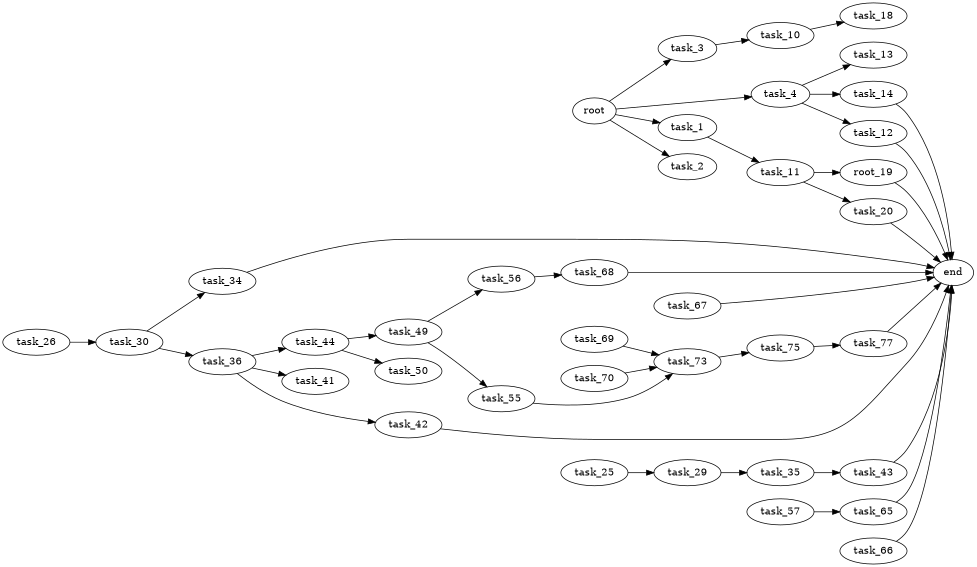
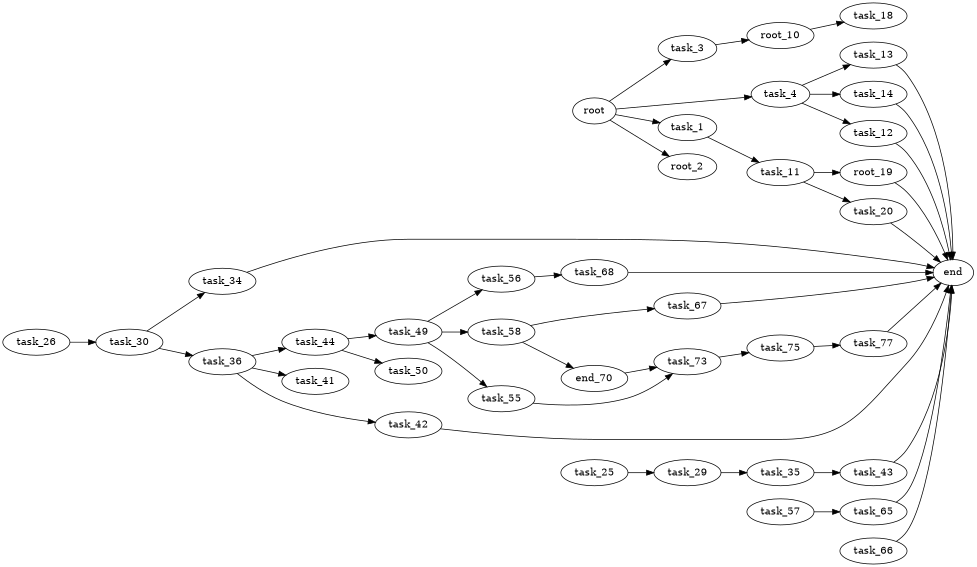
node "task_10": label "task_10" -> "root_10"
edge "task_13" -> "end": added
node "task_2": label "task_2" -> "root_2"
node "task_58": added
node "task_69": removed
node "task_70": label "task_70" -> "end_70"
